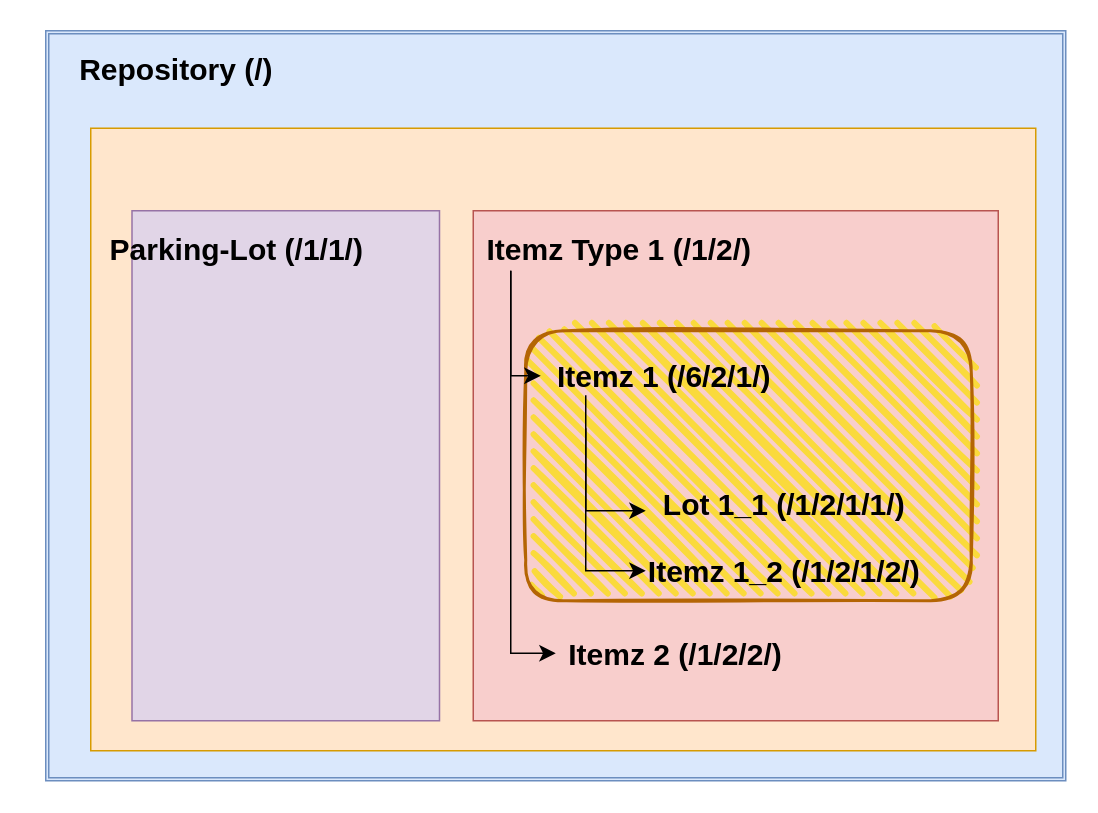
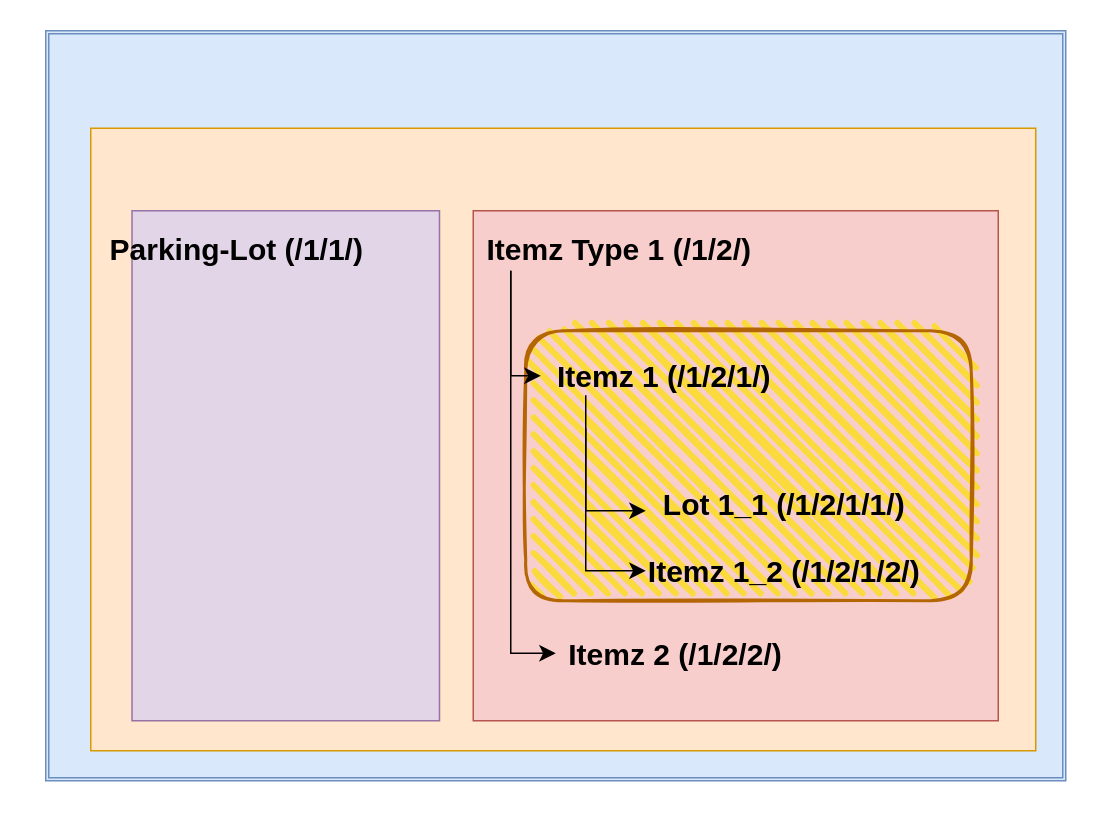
node "Repository (/)": removed
node "Itemz 1 (/6/2/1/)": label "Itemz 1 (/6/2/1/)" -> "Itemz 1 (/1/2/1/)"
